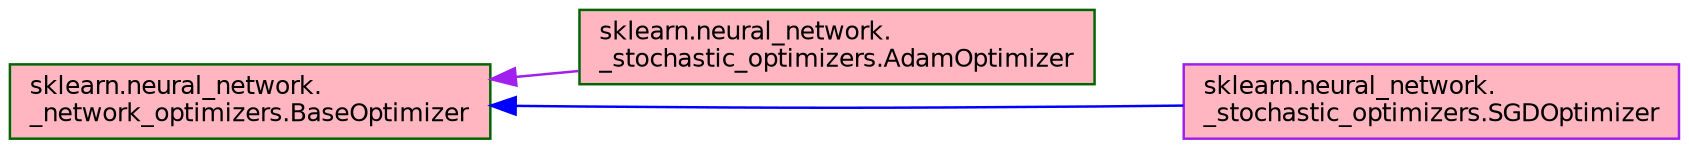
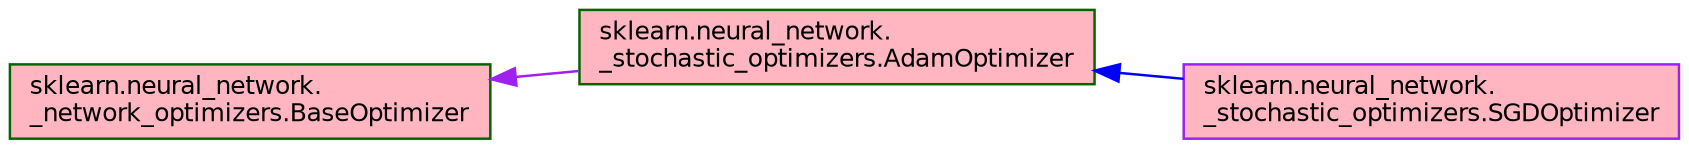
edge "sklearn.neural_network. _stochastic_optimizers.SGDOptimizer" -> "sklearn.neural_network. _network_optimizers.BaseOptimizer": now "sklearn.neural_network. _stochastic_optimizers.SGDOptimizer" -> "sklearn.neural_network. _stochastic_optimizers.AdamOptimizer"
